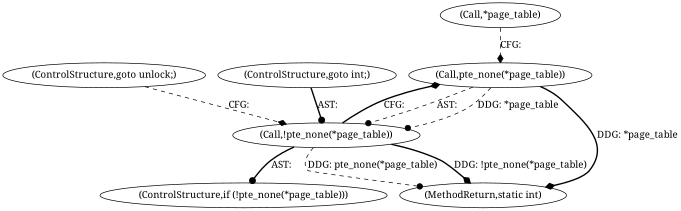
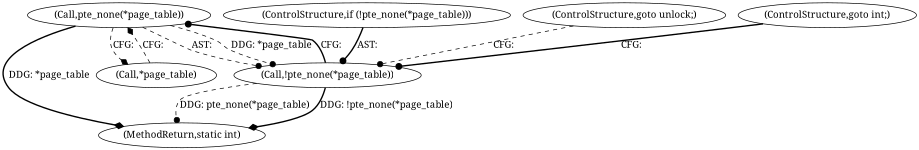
edge "(Call,pte_none(*page_table))" -> "(Call,*page_table)": added, label "CFG:"
edge "(Call,!pte_none(*page_table))" -> "(Call,pte_none(*page_table))": arrowhead diamond -> dot
edge "(ControlStructure,goto unlock;)" -> "(Call,!pte_none(*page_table))": arrowhead diamond -> dot
edge "(ControlStructure,goto int;)" -> "(Call,!pte_none(*page_table))": label "AST: " -> "CFG: "
edge "(Call,!pte_none(*page_table))" -> "(ControlStructure,if (!pte_none(*page_table)))": reversed
